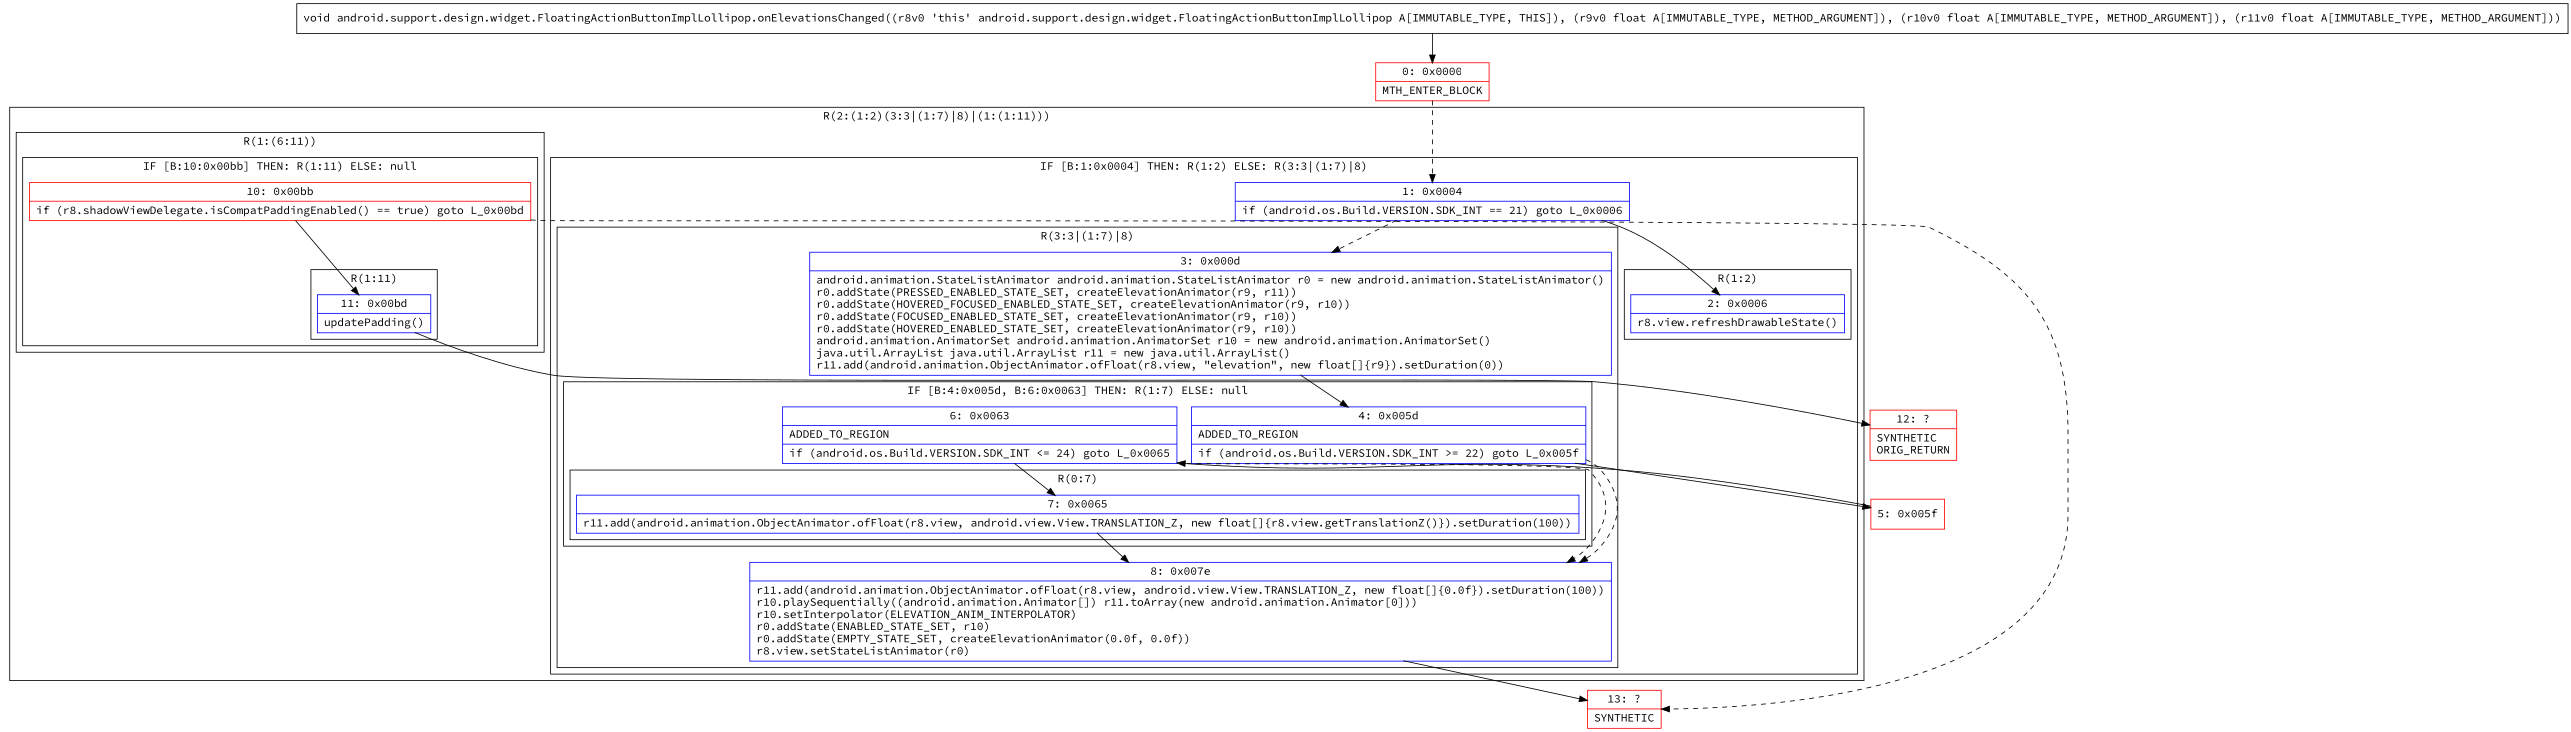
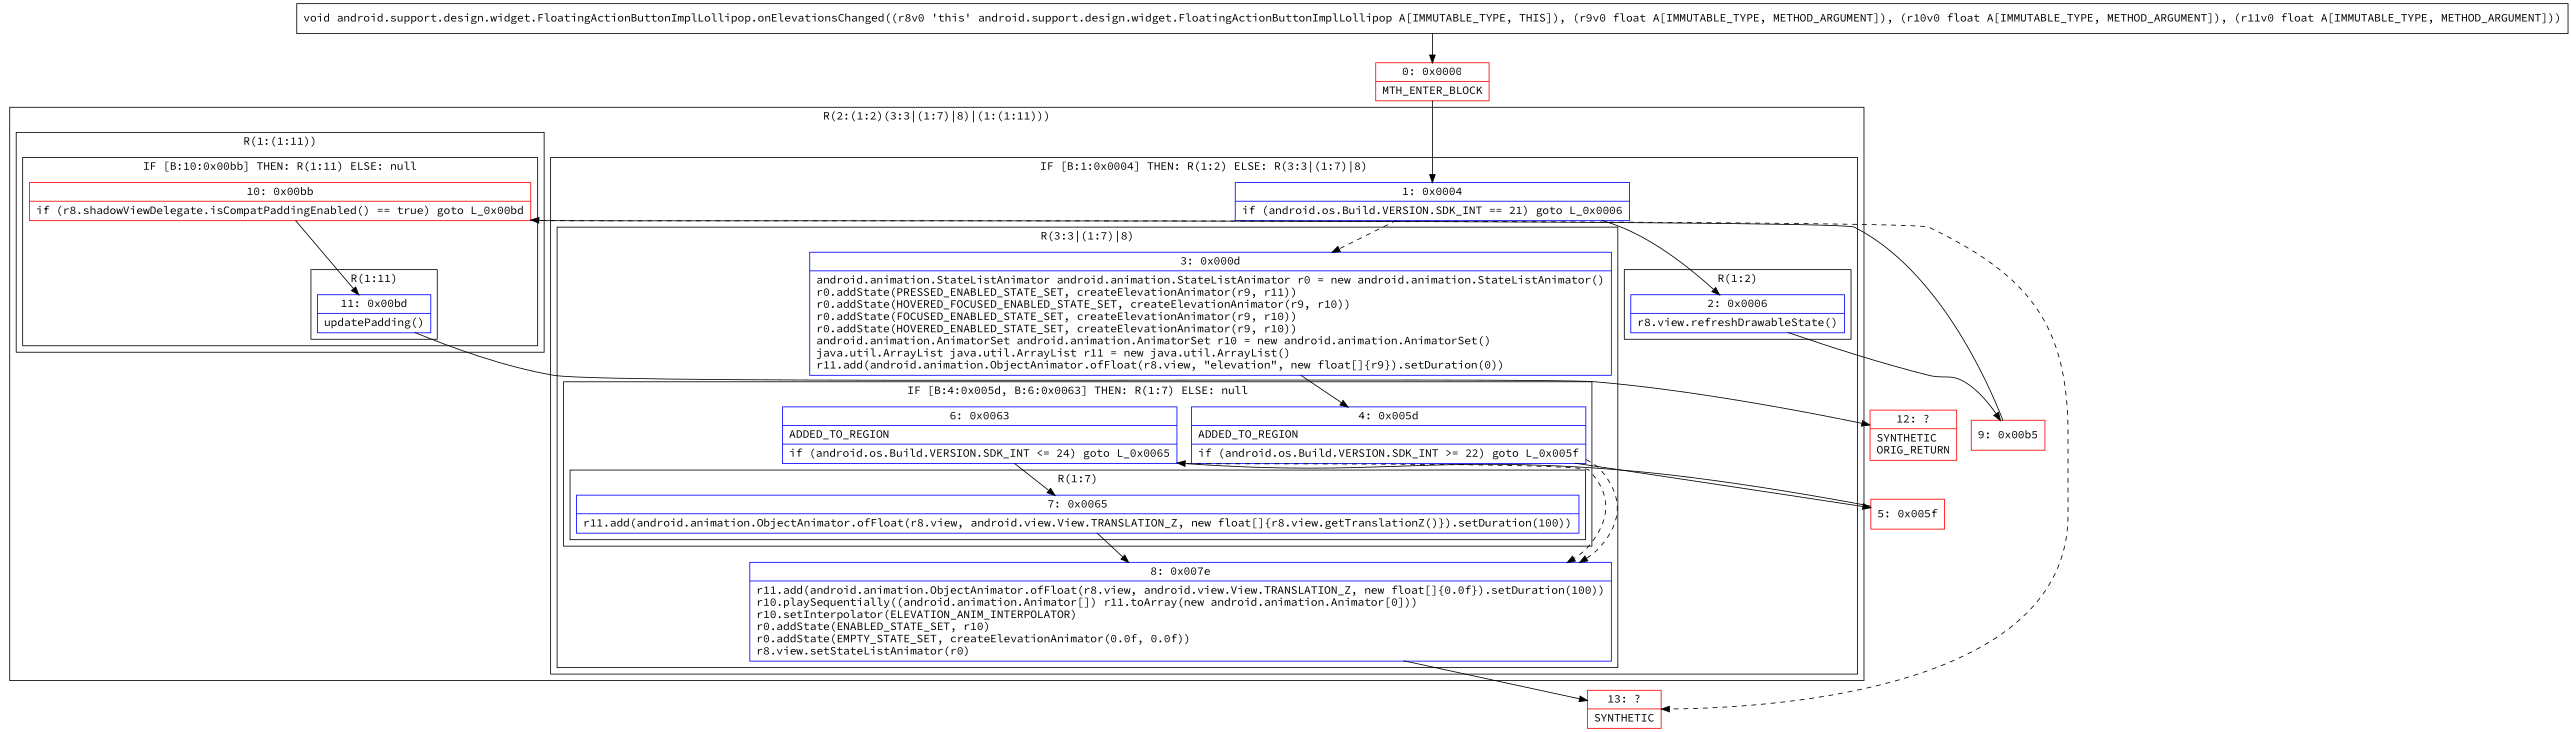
edge "0: 0x0000" -> "1: 0x0004": style dashed -> solid
cluster "R(1:(6:11))": label "R(1:(6:11))" -> "R(1:(1:11))"
node "9: 0x00b5": added
cluster "R(0:7)": label "R(0:7)" -> "R(1:7)"
